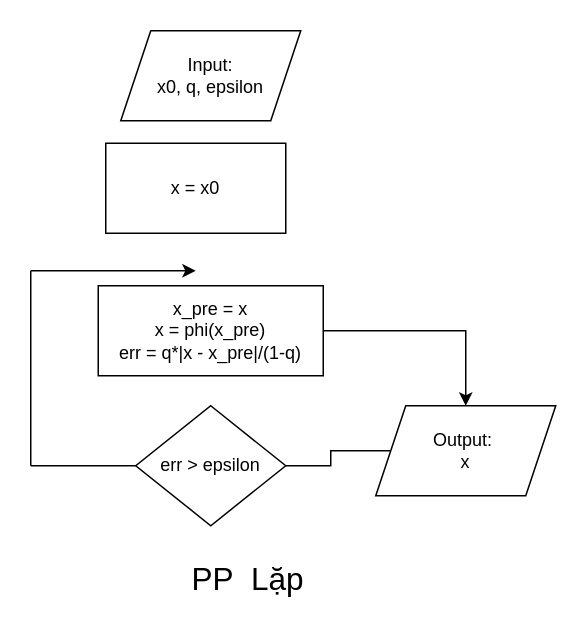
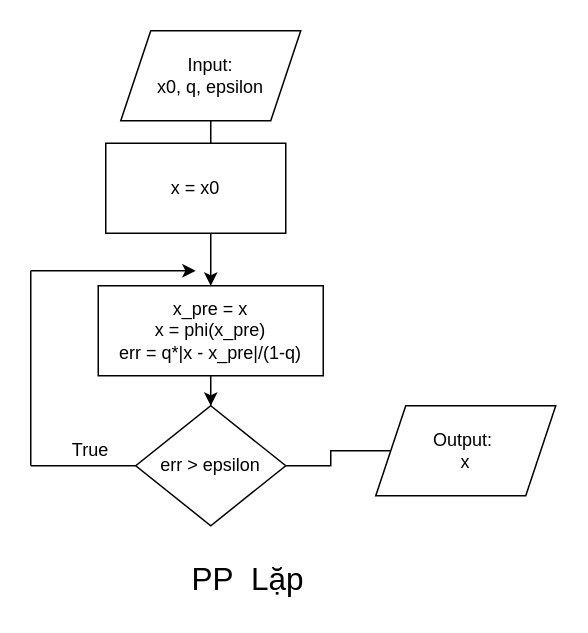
edge "Input: x0, q, epsilon" -> "x_pre = x x = phi(x_pre) err = q*|x - x_pre|/(1-q)": added
edge "x_pre = x x = phi(x_pre) err = q*|x - x_pre|/(1-q)" -> "Output: x": now "x_pre = x x = phi(x_pre) err = q*|x - x_pre|/(1-q)" -> "err > epsilon"
node "True": added
